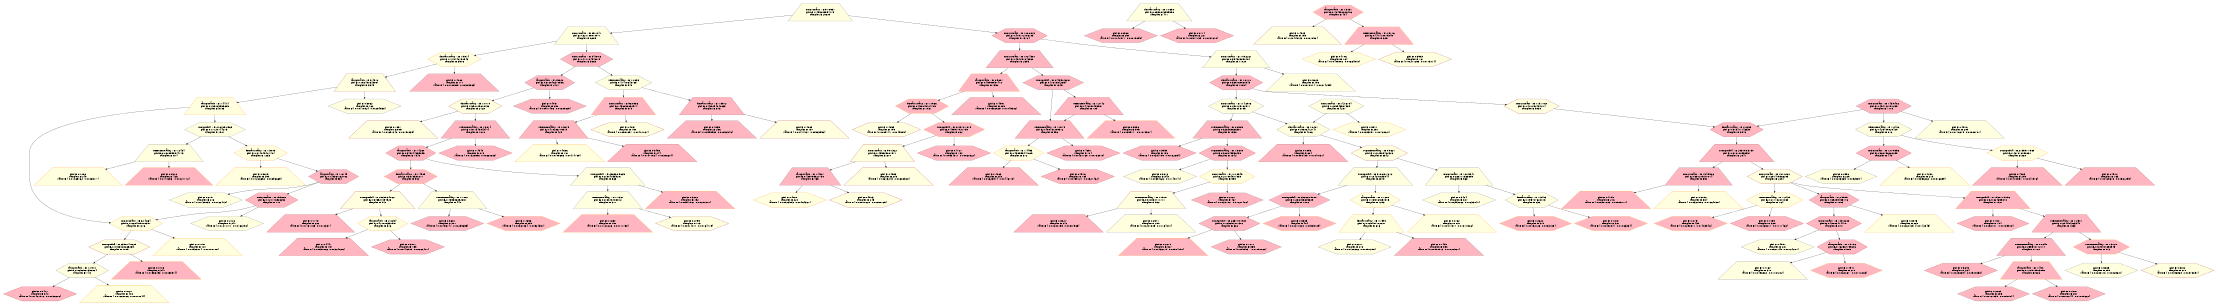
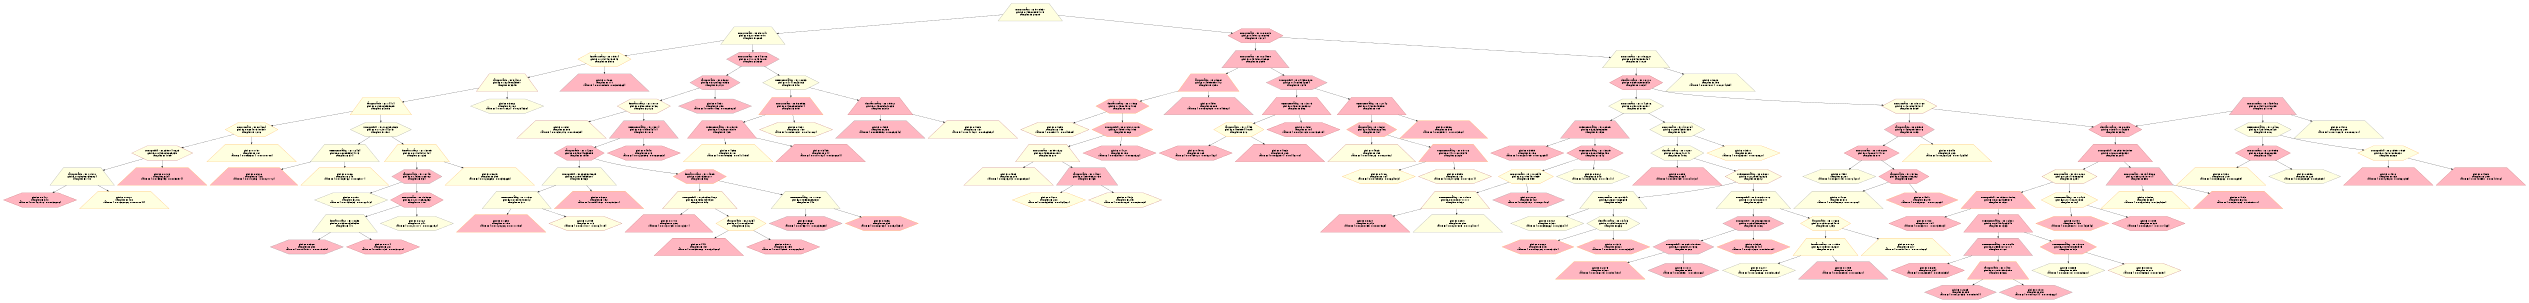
node "mmc1_mass <= 143.9482 gini = 0.454722791239 samples = 1105": shape hexagon -> trapezium
edge "MET_centrality <= 1.2742 gini = 0.446050493581 samples = 789" -> "MET_centrality <= 1.3175 gini = 0.498137289312 samples = 556": now "MET_centrality <= 1.2742 gini = 0.446050493581 samples = 789" -> "tau_pt_ratio <= 1.5037 gini = 0.464530826406 samples = 484"
edge "mmc1_mass <= 114.2916 gini = 0.250125180517 samples = 5795" -> "dR_tau1_tau2 <= 1.0287 gini = 0.19606412741 samples = 4006": now "mmc1_mass <= 114.2916 gini = 0.250125180517 samples = 5795" -> "mmc1_mass <= 142.6784 gini = 0.209543507339 samples = 4257"
node "dR_tau1_tau2 <= 1.3005 gini = 0.214849407404 samples = 1233": shape hexagon -> trapezium
edge "mmc1_mass <= 131.0260 gini = 0.291475866203 samples = 2291" -> "tau_pt_ratio <= 2.5509 gini = 0.469289155176 samples = 1093": now "mmc1_mass <= 115.1760 gini = 0.401292494214 samples = 5039" -> "tau_pt_ratio <= 2.5509 gini = 0.469289155176 samples = 1093"
edge "mmc1_mass <= 79.5260 gini = 0.121176926252 samples = 718" -> "mmc1_mass <= 82.4664 gini = 0.0684075100387 samples = 1276": now "mmc1_mass <= 79.5260 gini = 0.121176926252 samples = 718" -> "dR_tau1_tau2 <= 1.0698 gini = 0.0538813395358 samples = 471"
node "tau_pt_ratio <= 1.1970 gini = 0.0292967396824 samples = 748": shape hexagon -> trapezium
